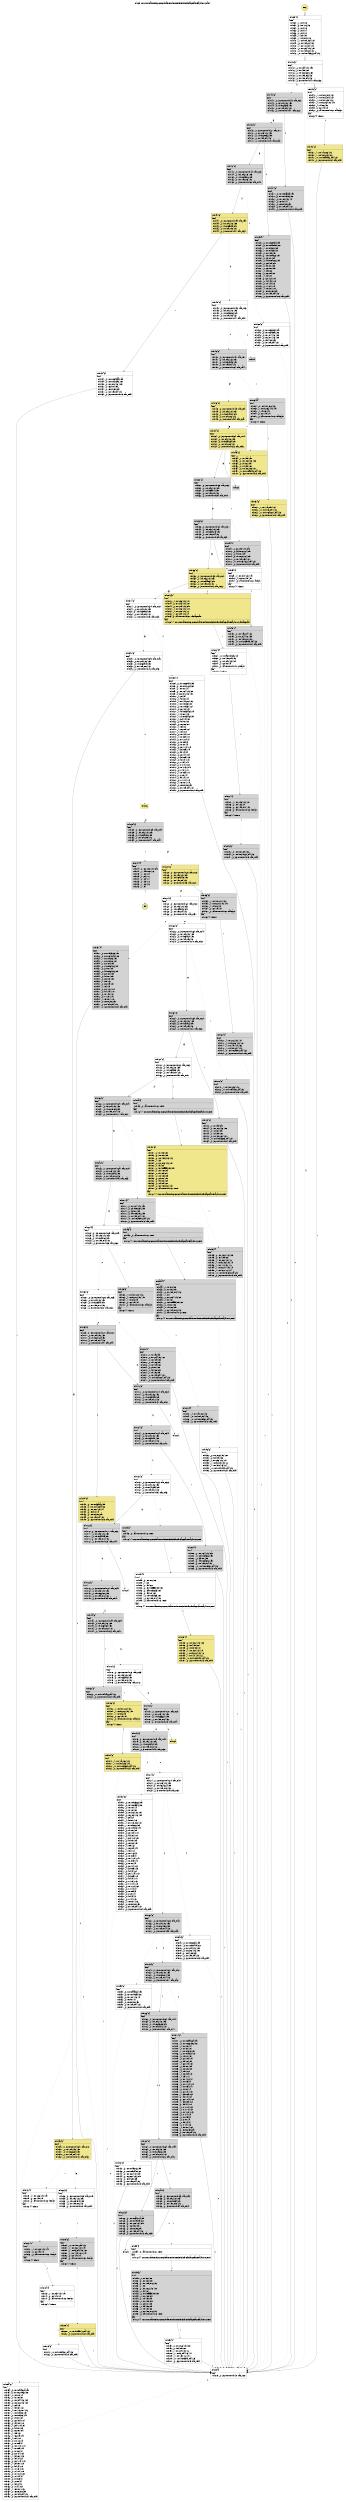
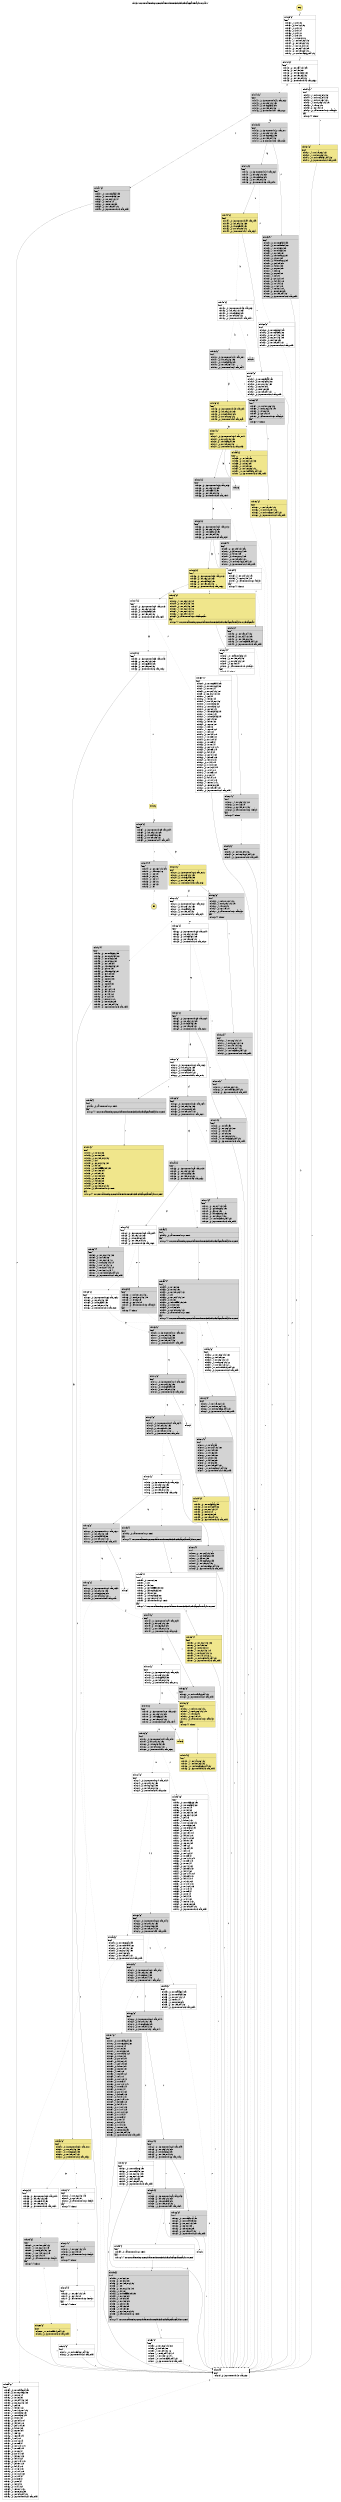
edge "0x401be5 [44]" -> "0x4021cf [5]": now "0x401be5 [44]" -> "0x401fbe [52]"
